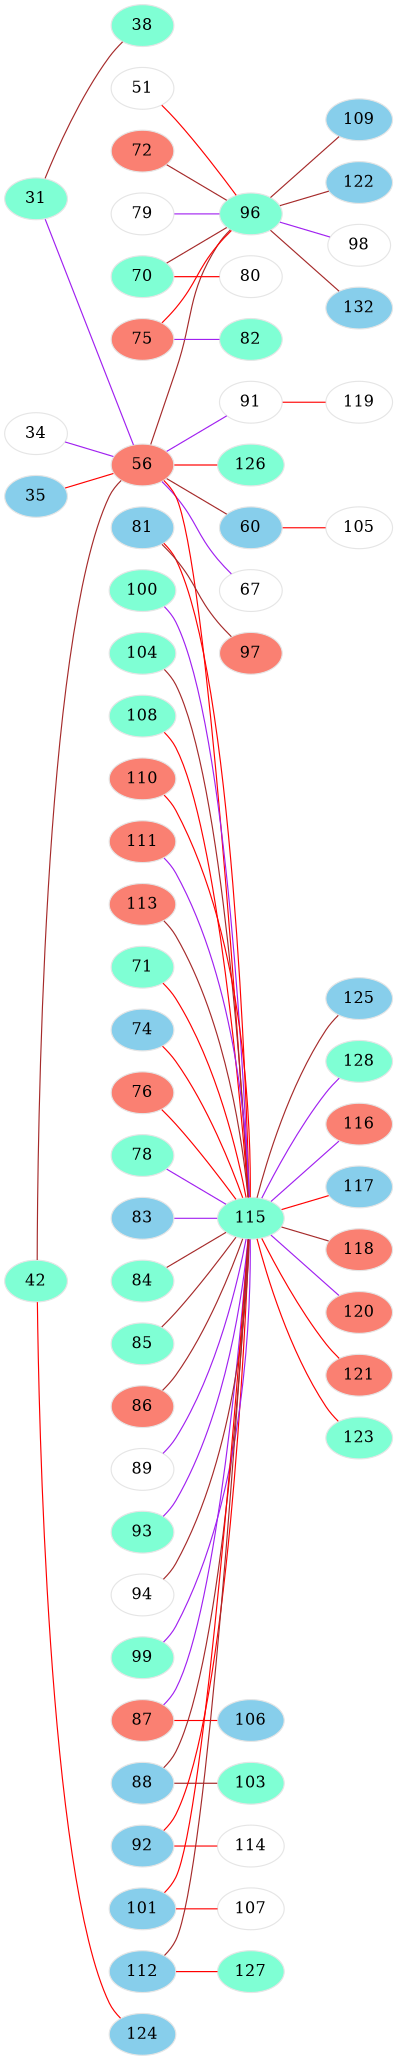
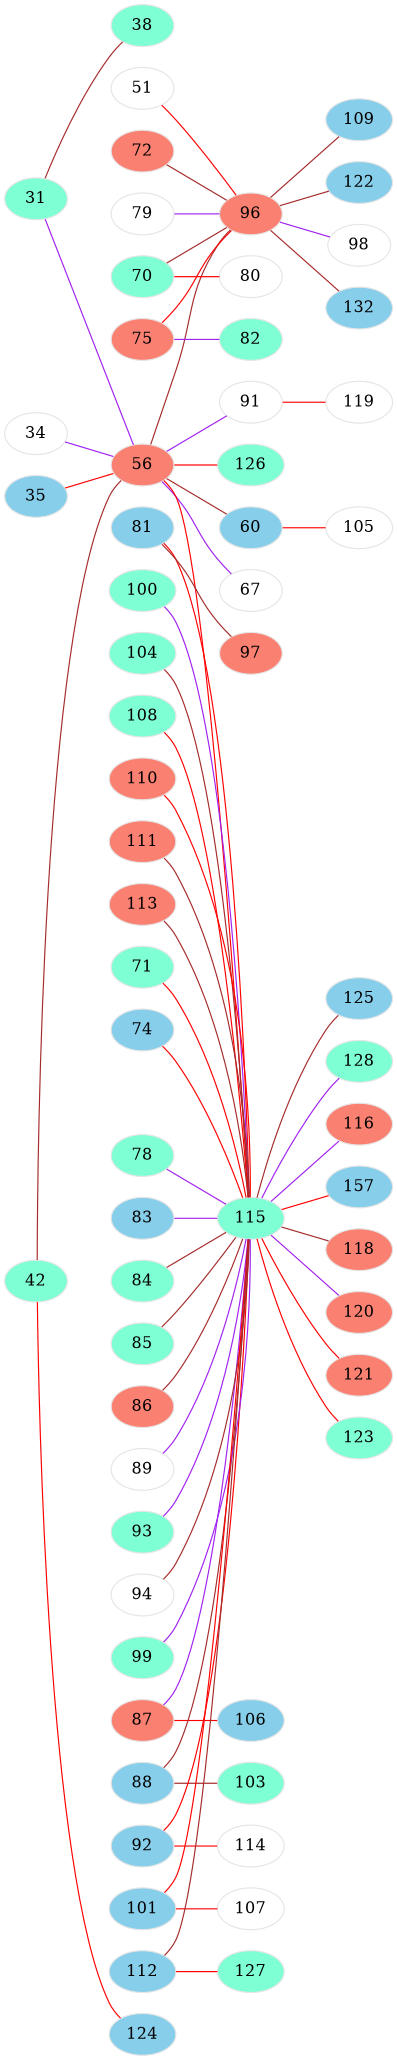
node "96": fillcolor aquamarine -> salmon
edge "111" -- "115": color purple -> brown
node "76": removed
node "117": label "117" -> "157"
